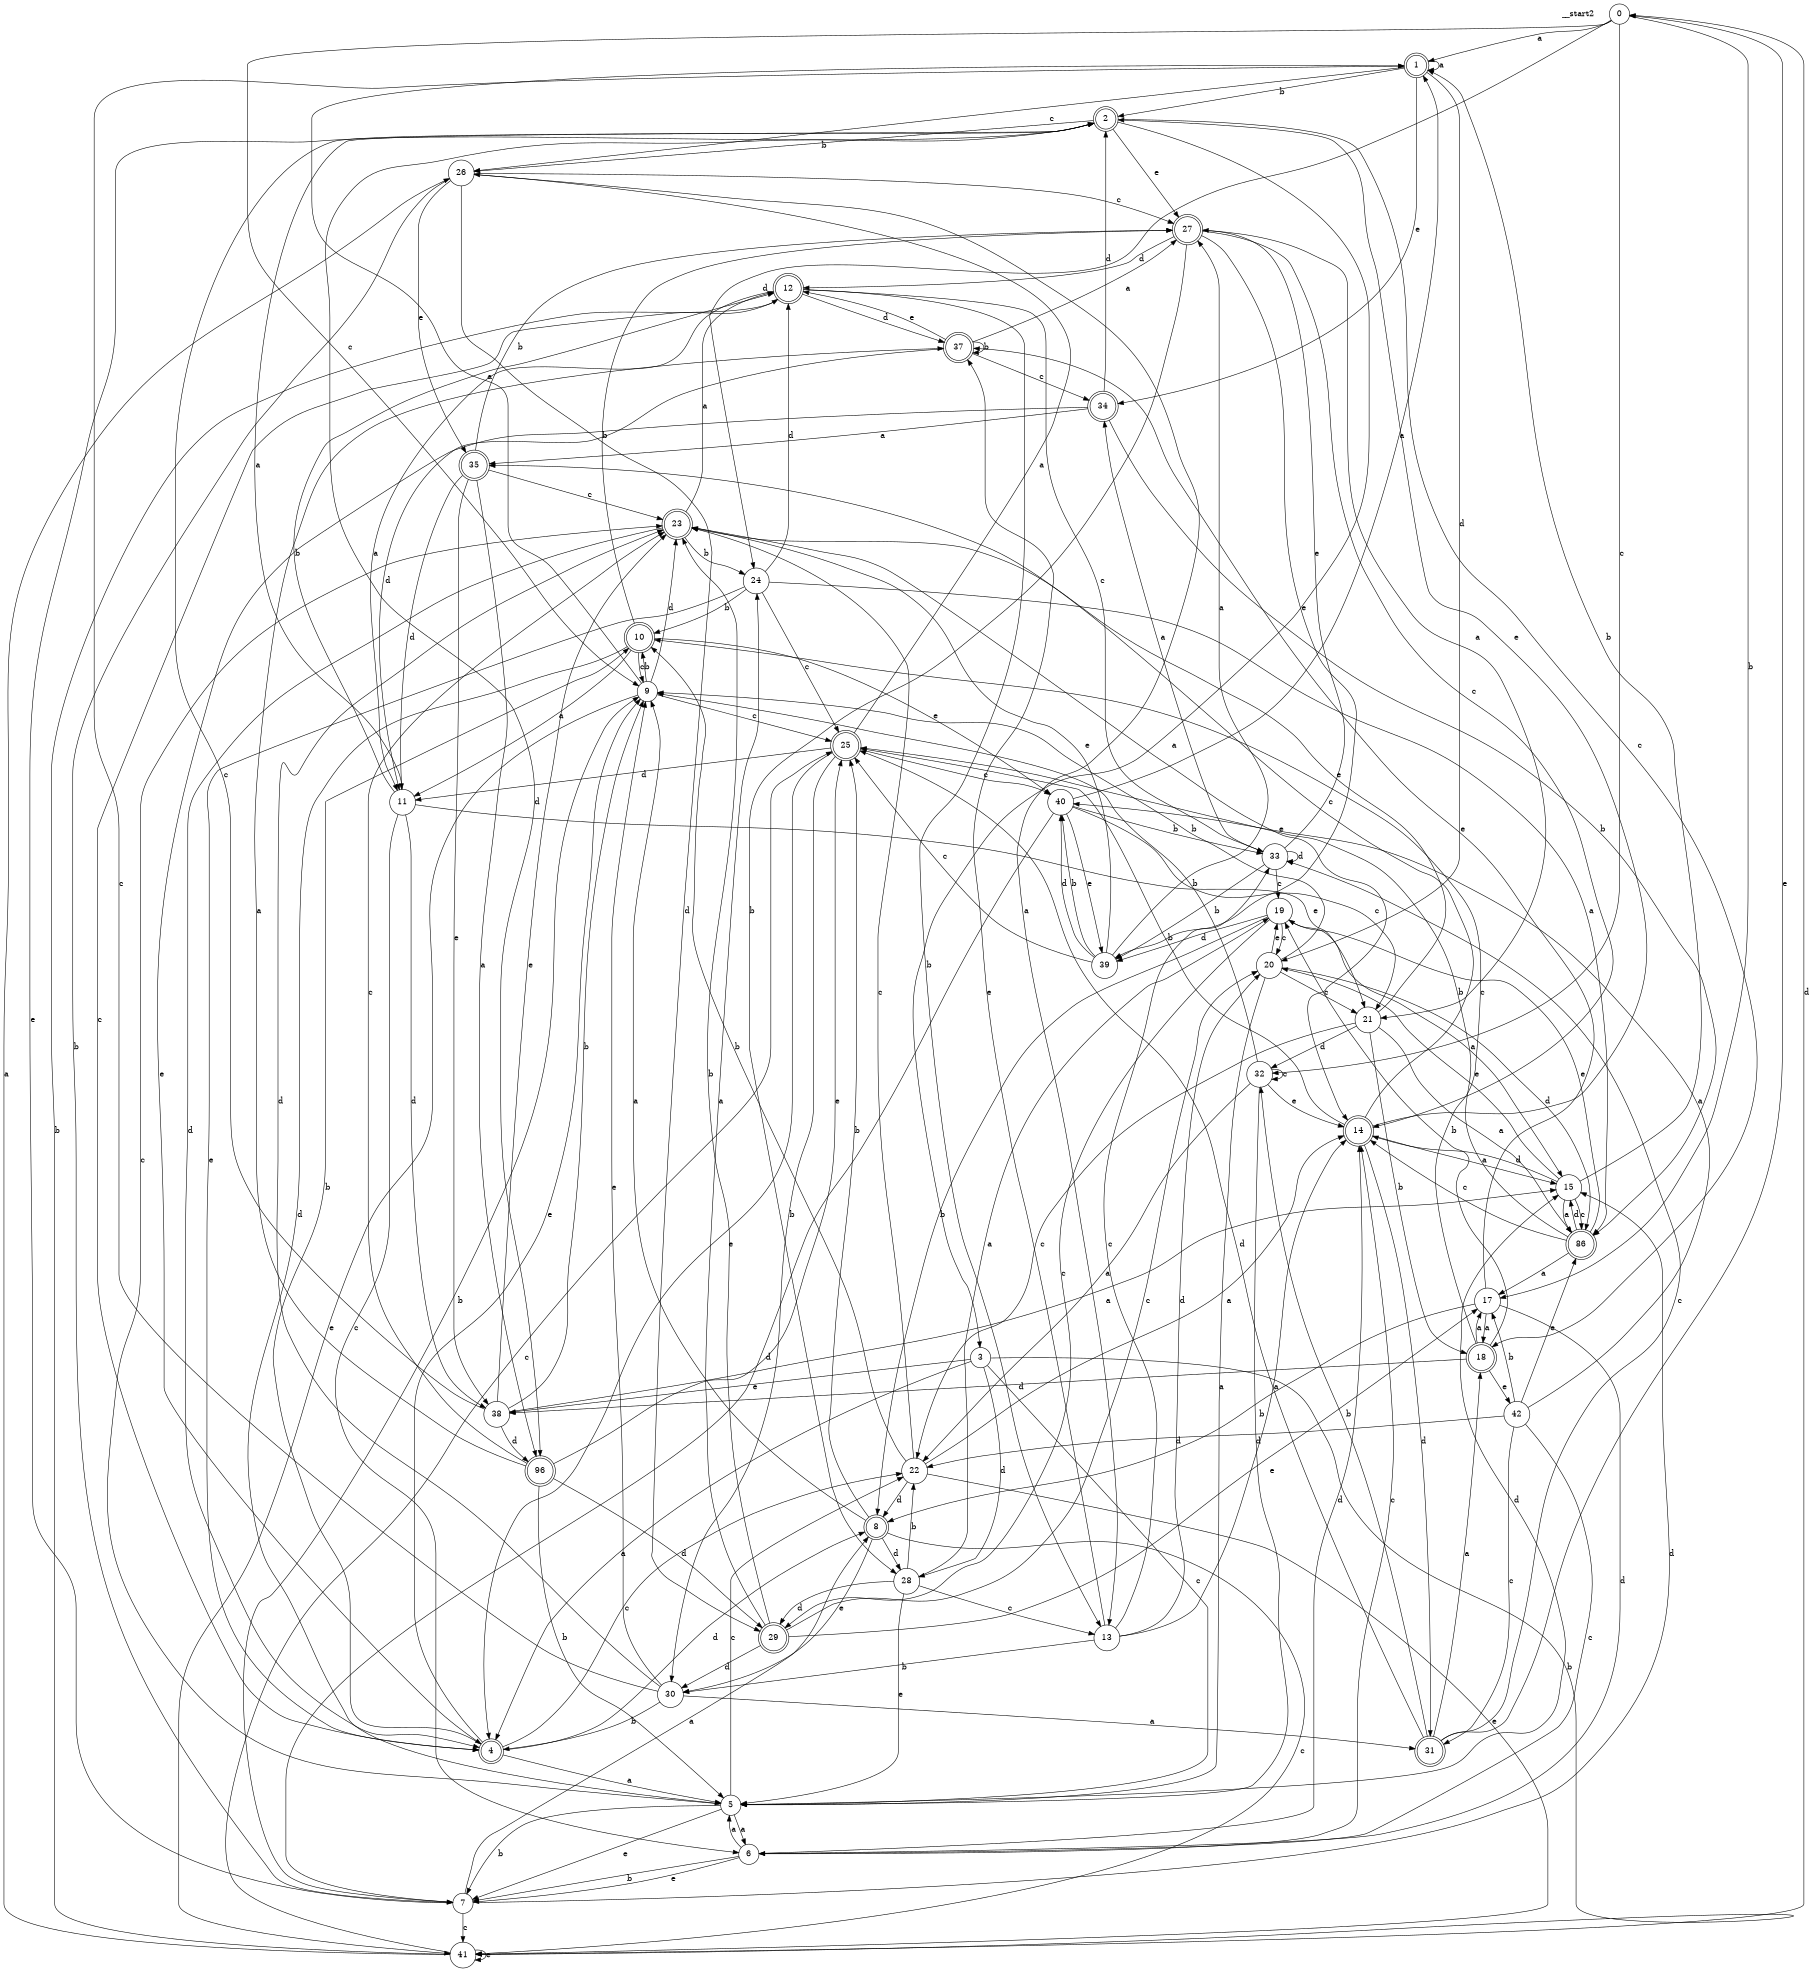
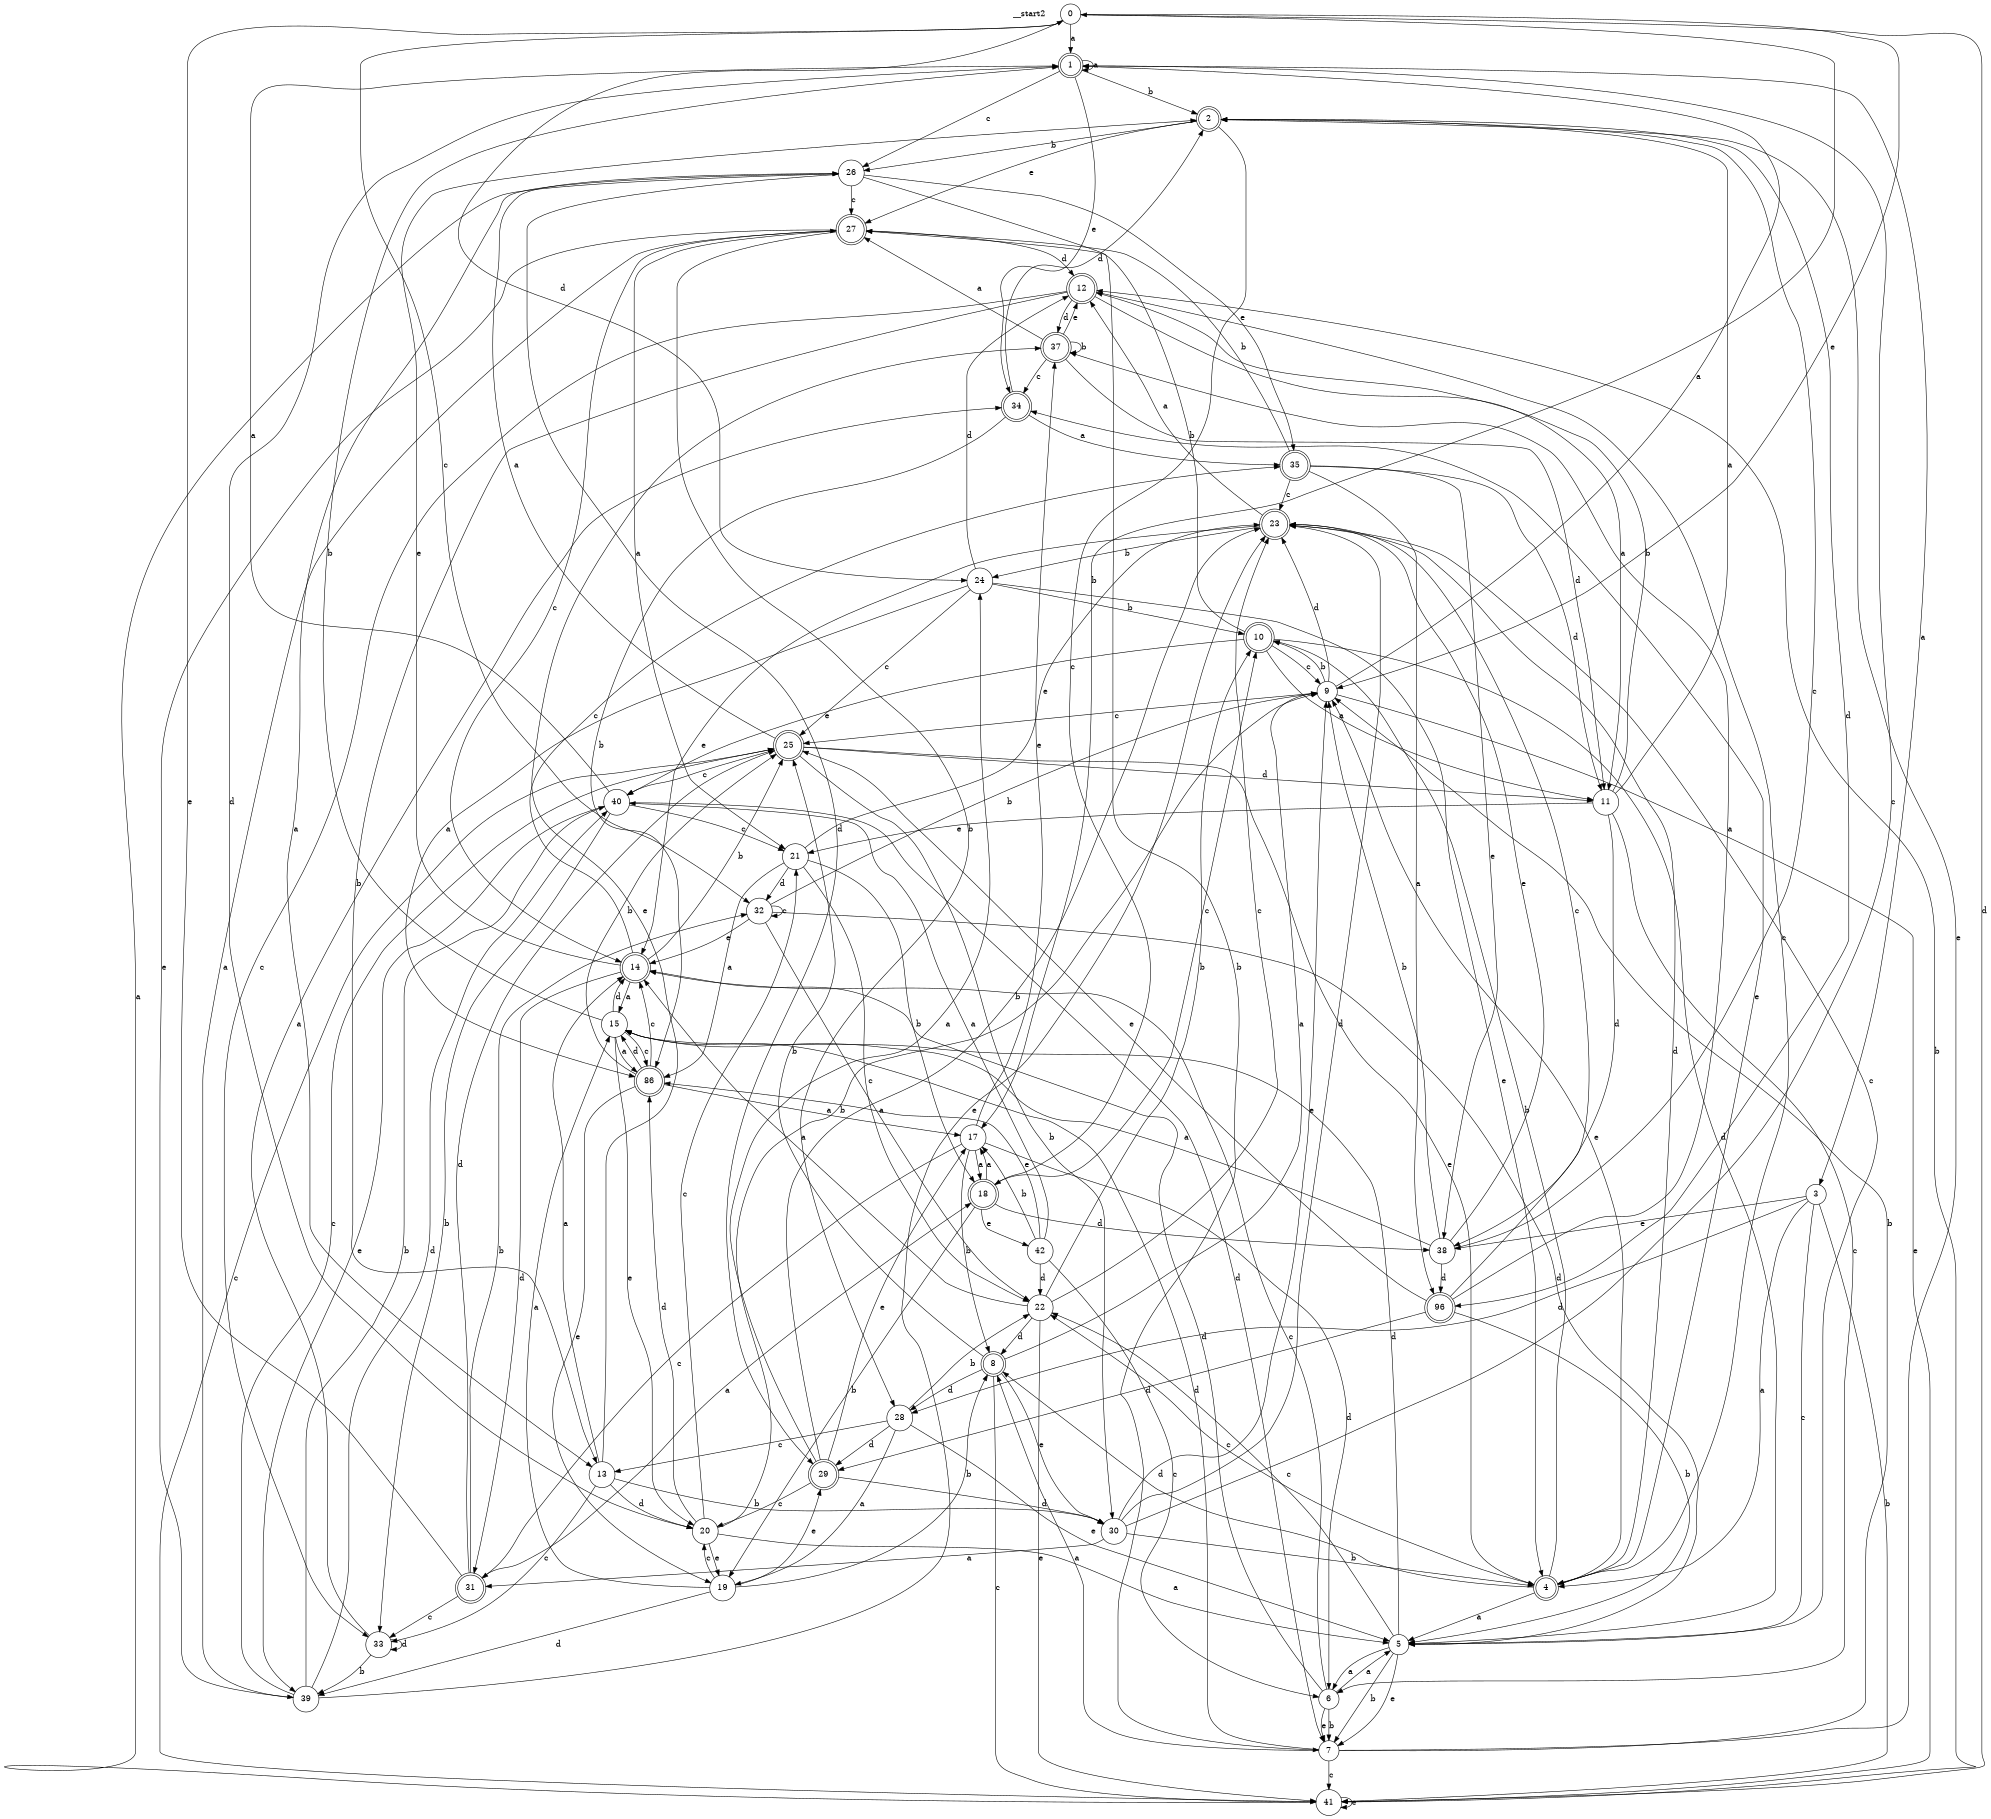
edge "0" -> "9": label "c" -> "e"
edge "33" -> "27": removed, label "e"
edge "2" -> "3": now "1" -> "3"
edge "34" -> "4": reversed
edge "33" -> "19": removed, label "c"
edge "19" -> "29": label "c" -> "e"
edge "42" -> "31": now "17" -> "31"
